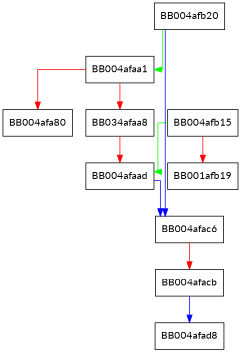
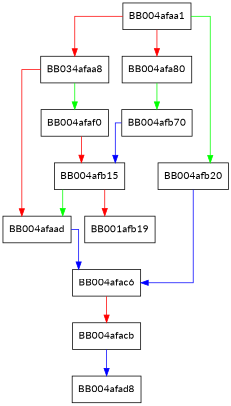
edge "BB004afb20" -> "BB004afaa1": reversed
node "BB004afaf0": added
node "BB004afb70": added
